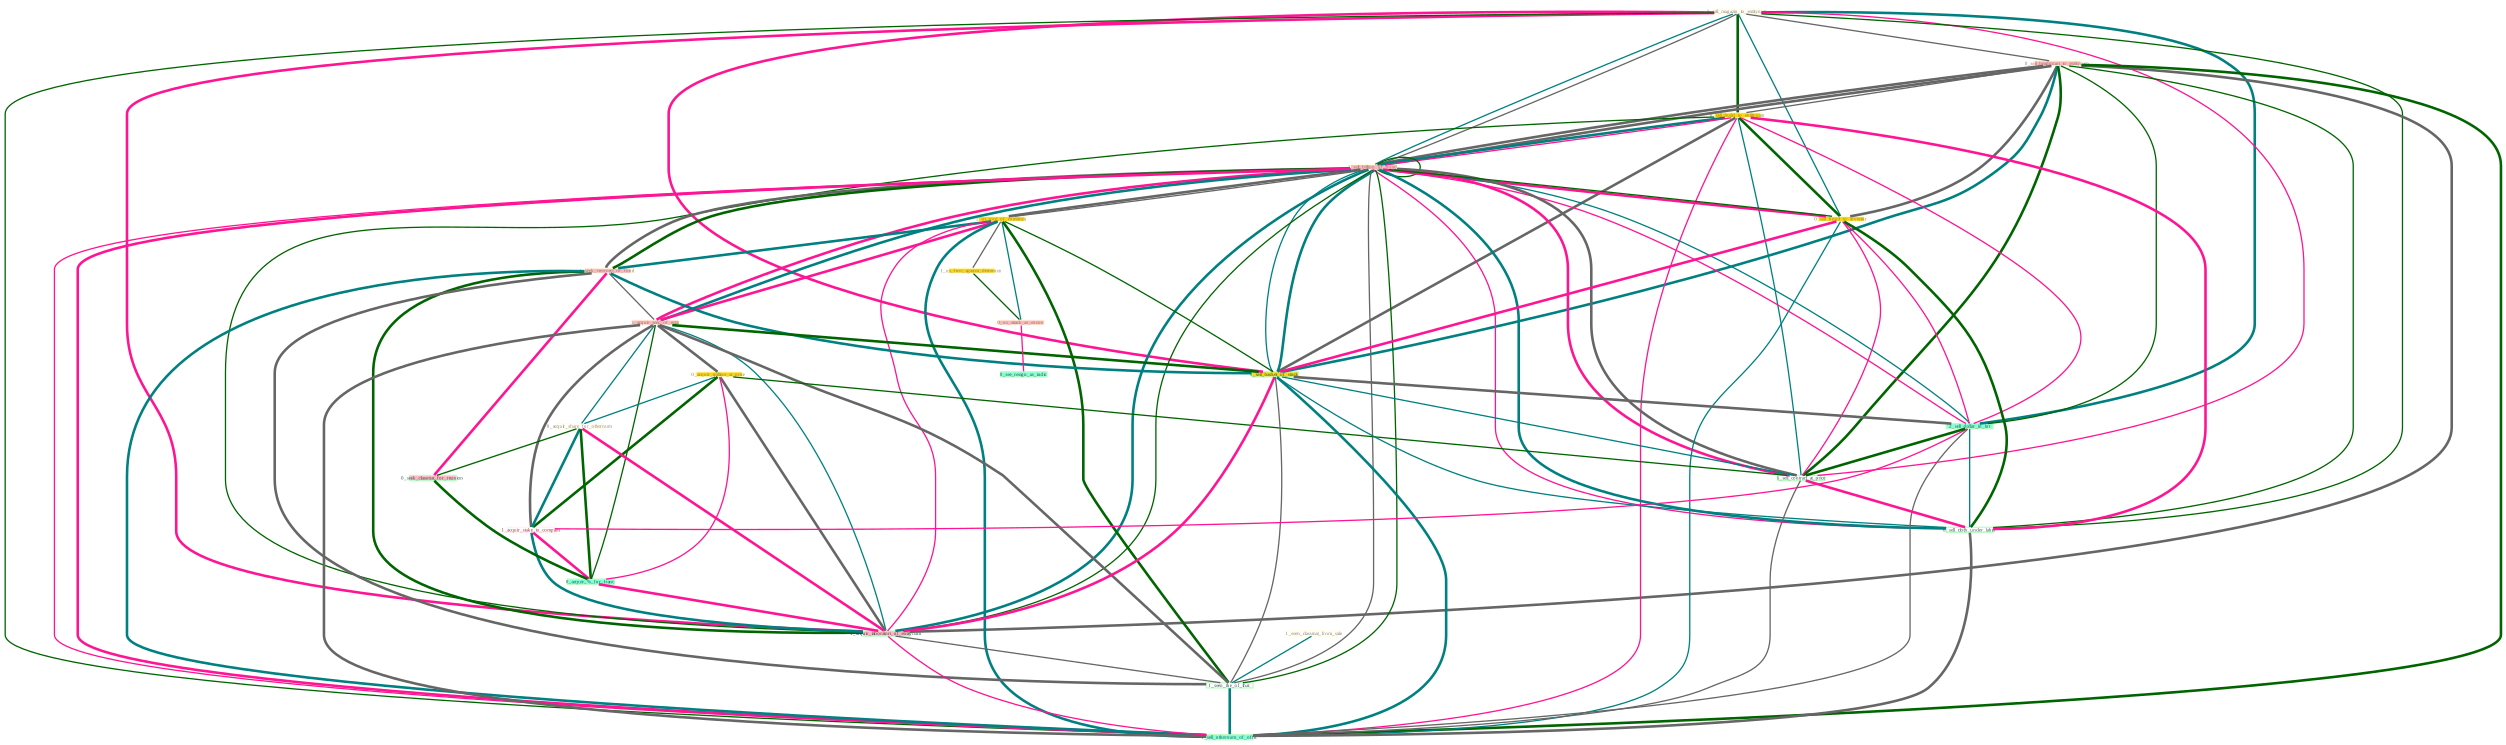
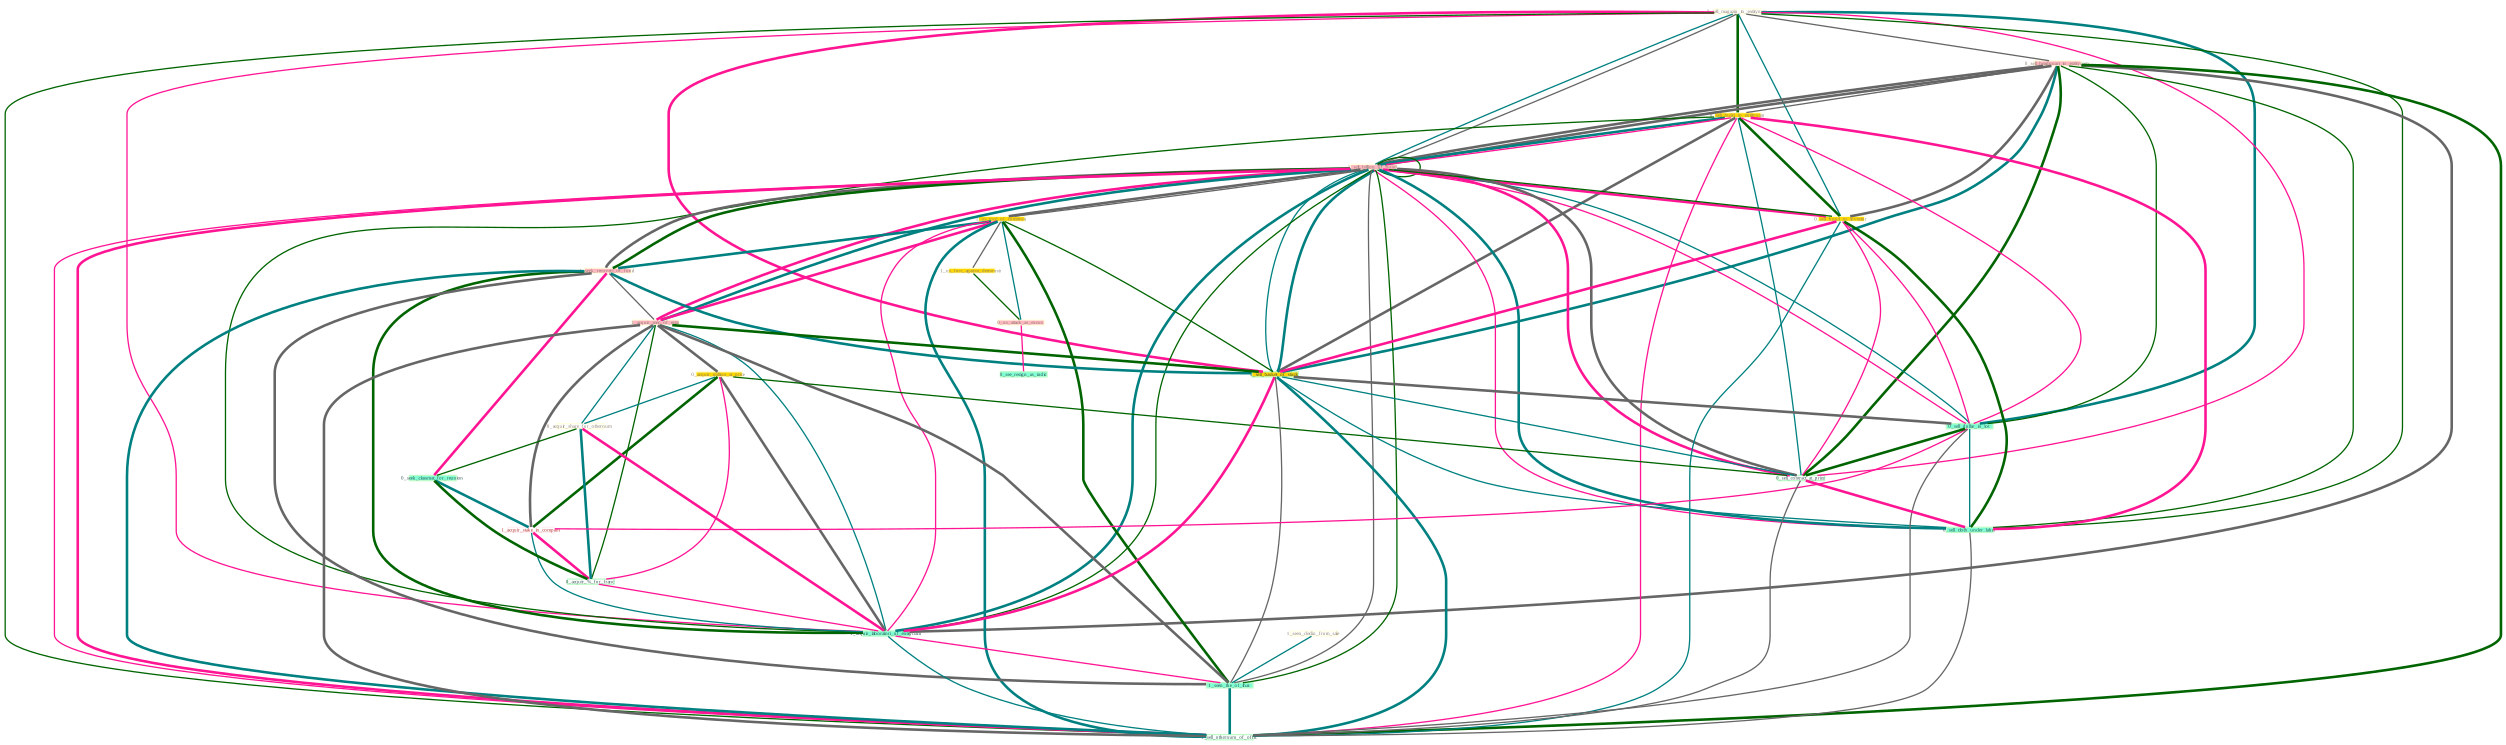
edge "0_sell_magazin_to_entitynam" -- "1_acquir_laboratori_of_entitynam": style bold -> solid
node "2_sell_dollar_in_lot": label "2_sell_dollar_in_lot" -> "0_sell_dollar_in_lot"
node "0_seek_classmat_for_reunion": fillcolor lightpink -> aquamarine
edge "0_acquir_share_for_othernum" -- "1_acquir_stake_in_compani": now "0_seek_classmat_for_reunion" -- "1_acquir_stake_in_compani"
node "6_sell_contract_at_price": label "6_sell_contract_at_price" -> "0_sell_contract_at_price"
edge "0_acquir_share_for_othernum" -- "0_acquir_%_for_franc": color darkgreen -> teal
node "0_sell_cloth_under_label": fillcolor white -> aquamarine
node "0_acquir_%_for_franc": fillcolor aquamarine -> white
edge "0_acquir_%_for_franc" -- "1_acquir_laboratori_of_entitynam": style bold -> solid
edge "1_acquir_stake_in_compani" -- "1_acquir_laboratori_of_entitynam": style bold -> solid
node "1_acquir_laboratori_of_entitynam": fillcolor lightpink -> aquamarine
node "1_seen_classmat_from_sale": label "1_seen_classmat_from_sale" -> "1_seen_declin_from_sale"
edge "1_acquir_laboratori_of_entitynam" -- "1_seen_the_of_that": color gray40 -> deeppink
node "1_seen_the_of_that": fillcolor white -> aquamarine
edge "1_acquir_laboratori_of_entitynam" -- "1_sell_othernum_of_offic": color deeppink -> teal
edge "0_sell_cloth_under_label" -- "1_sell_othernum_of_offic": style bold -> solid
node "1_sell_othernum_of_offic": fillcolor aquamarine -> white
